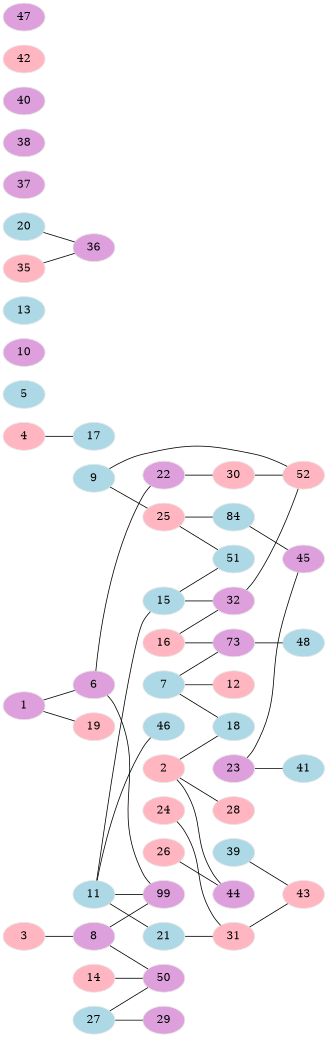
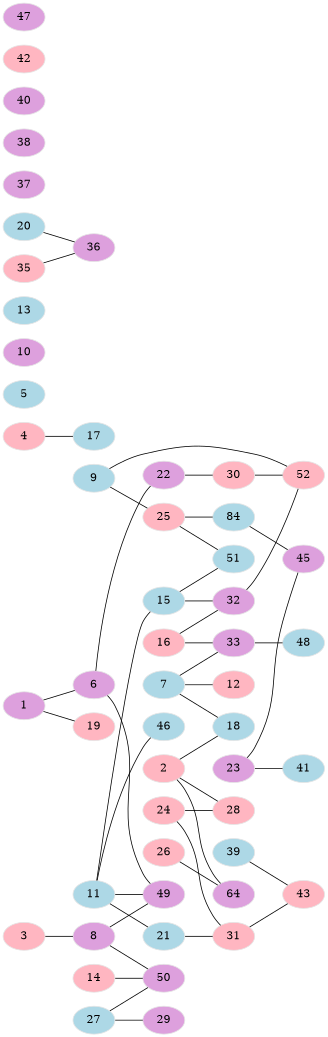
node "73": label "73" -> "33"
edge "24" -- "28": added
node "99": label "99" -> "49"
node "44": label "44" -> "64"
